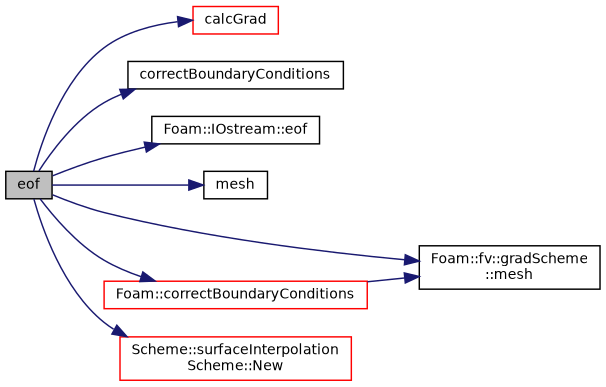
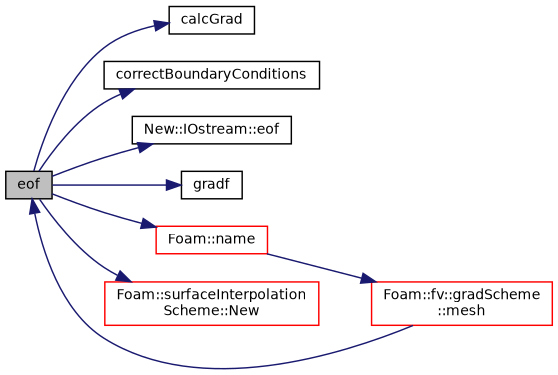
node "calcGrad": color red -> black
node "Foam::IOstream::eof": label "Foam::IOstream::eof" -> "New::IOstream::eof"
node "mesh": label "mesh" -> "gradf"
edge "eof" -> "Foam::fv::gradScheme ::mesh": reversed
node "Foam::fv::gradScheme ::mesh": color black -> red
node "Foam::correctBoundaryConditions": label "Foam::correctBoundaryConditions" -> "Foam::name"
node "Scheme::surfaceInterpolation Scheme::New": label "Scheme::surfaceInterpolation Scheme::New" -> "Foam::surfaceInterpolation Scheme::New"
